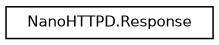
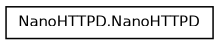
node "NanoHTTPD.Response": label "NanoHTTPD.Response" -> "NanoHTTPD.NanoHTTPD"
